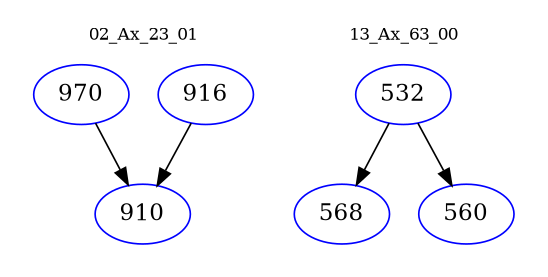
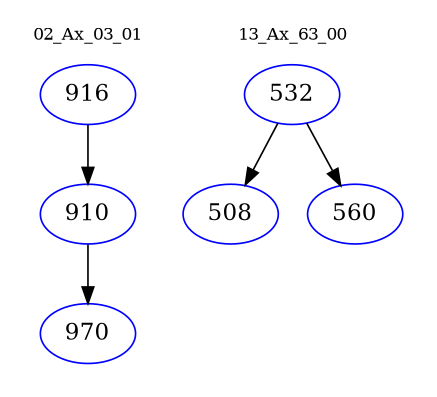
cluster "02_Ax_23_01": label "02_Ax_23_01" -> "02_Ax_03_01"
edge "970" -> "910": reversed
node "568": label "568" -> "508"
